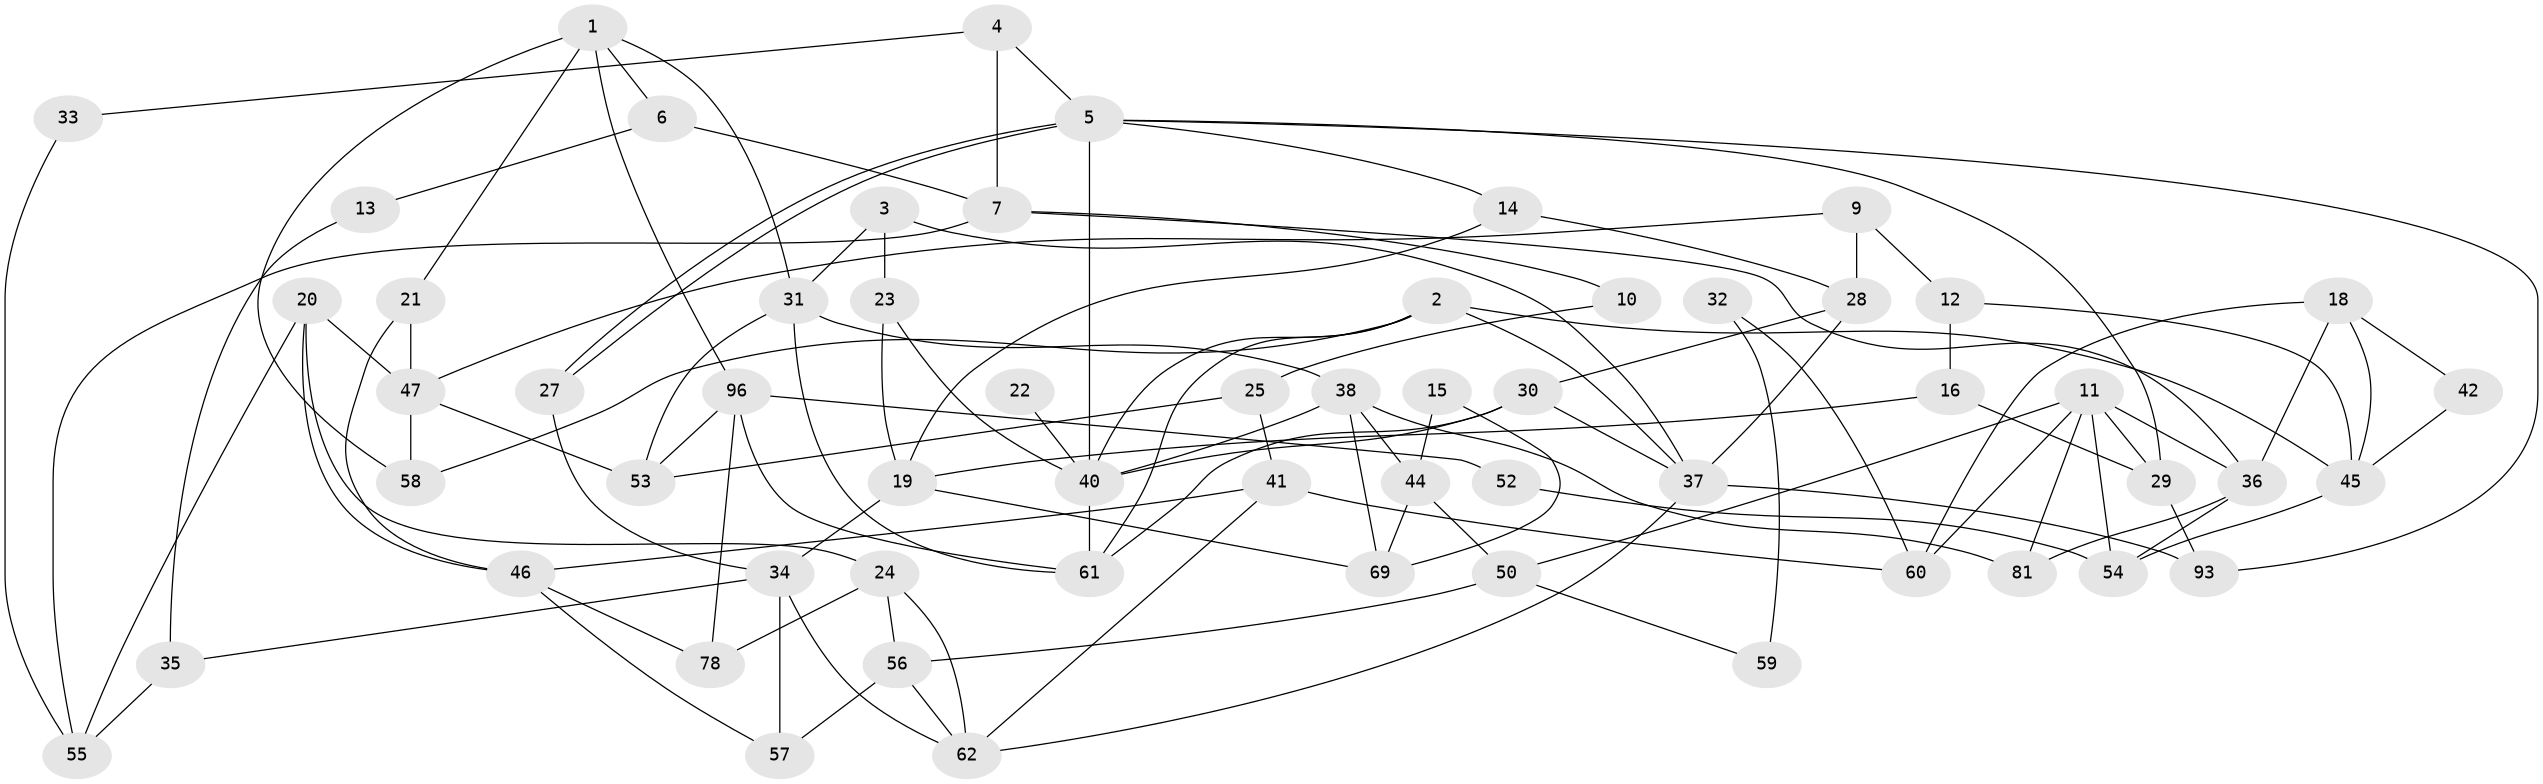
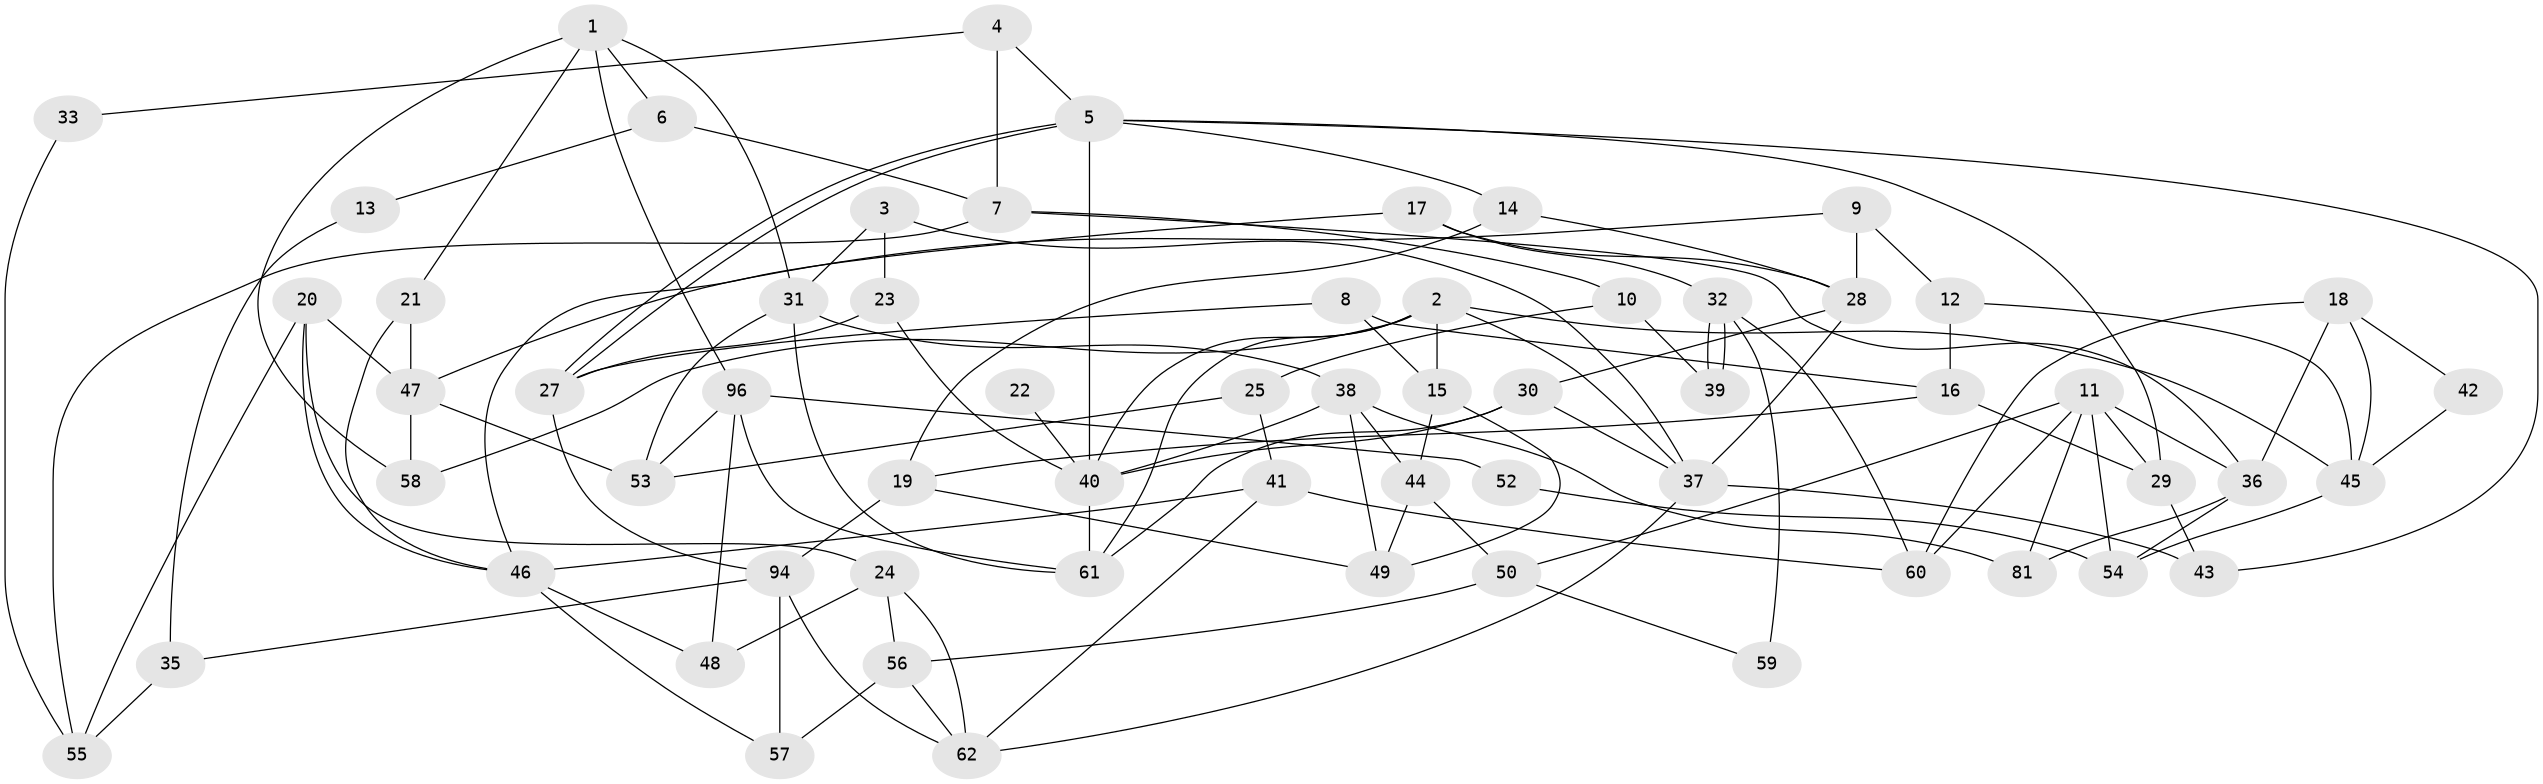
node "17": added
node "8": added
edge "2" -- "15": added
node "39": added
edge "23" -- "19": now "23" -- "27"
node "34": label "34" -> "94"
node "69": label "69" -> "49"
node "93": label "93" -> "43"
node "78": label "78" -> "48"
